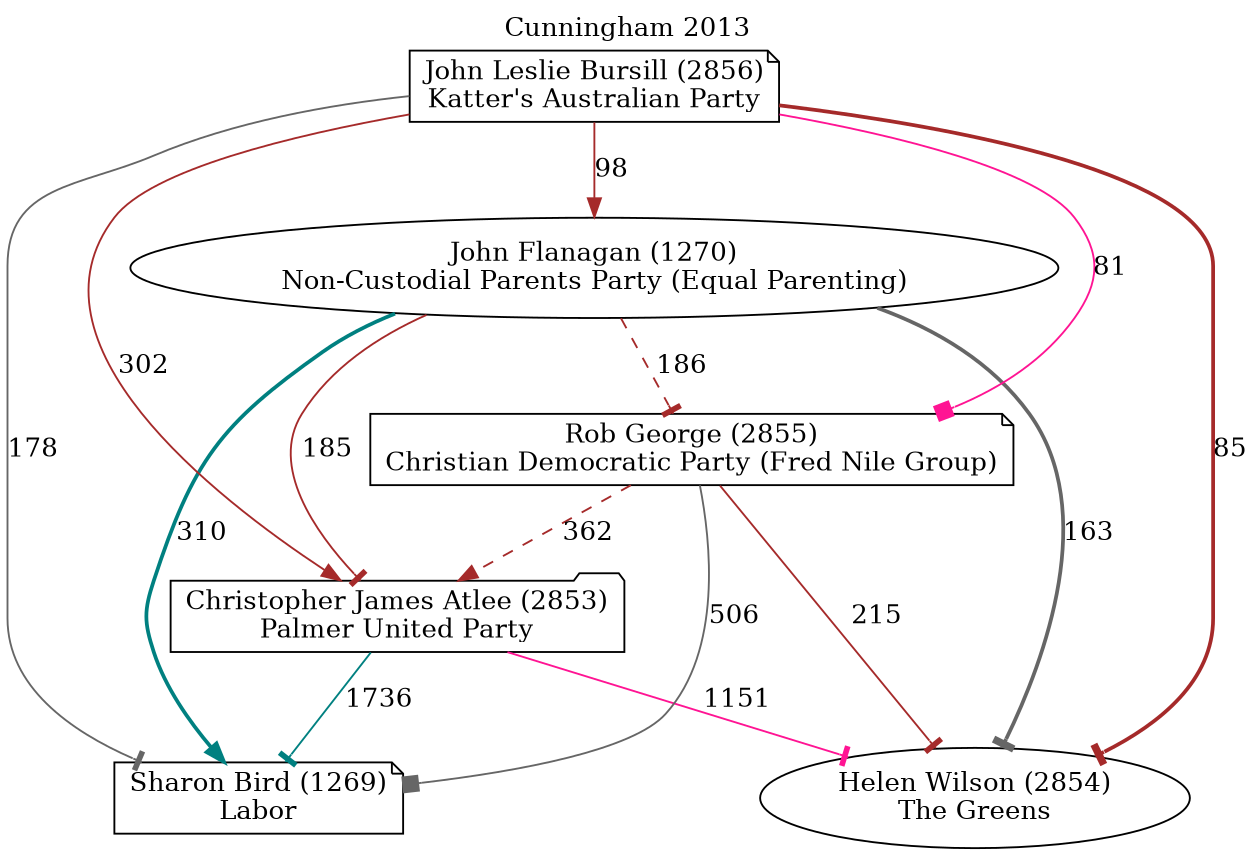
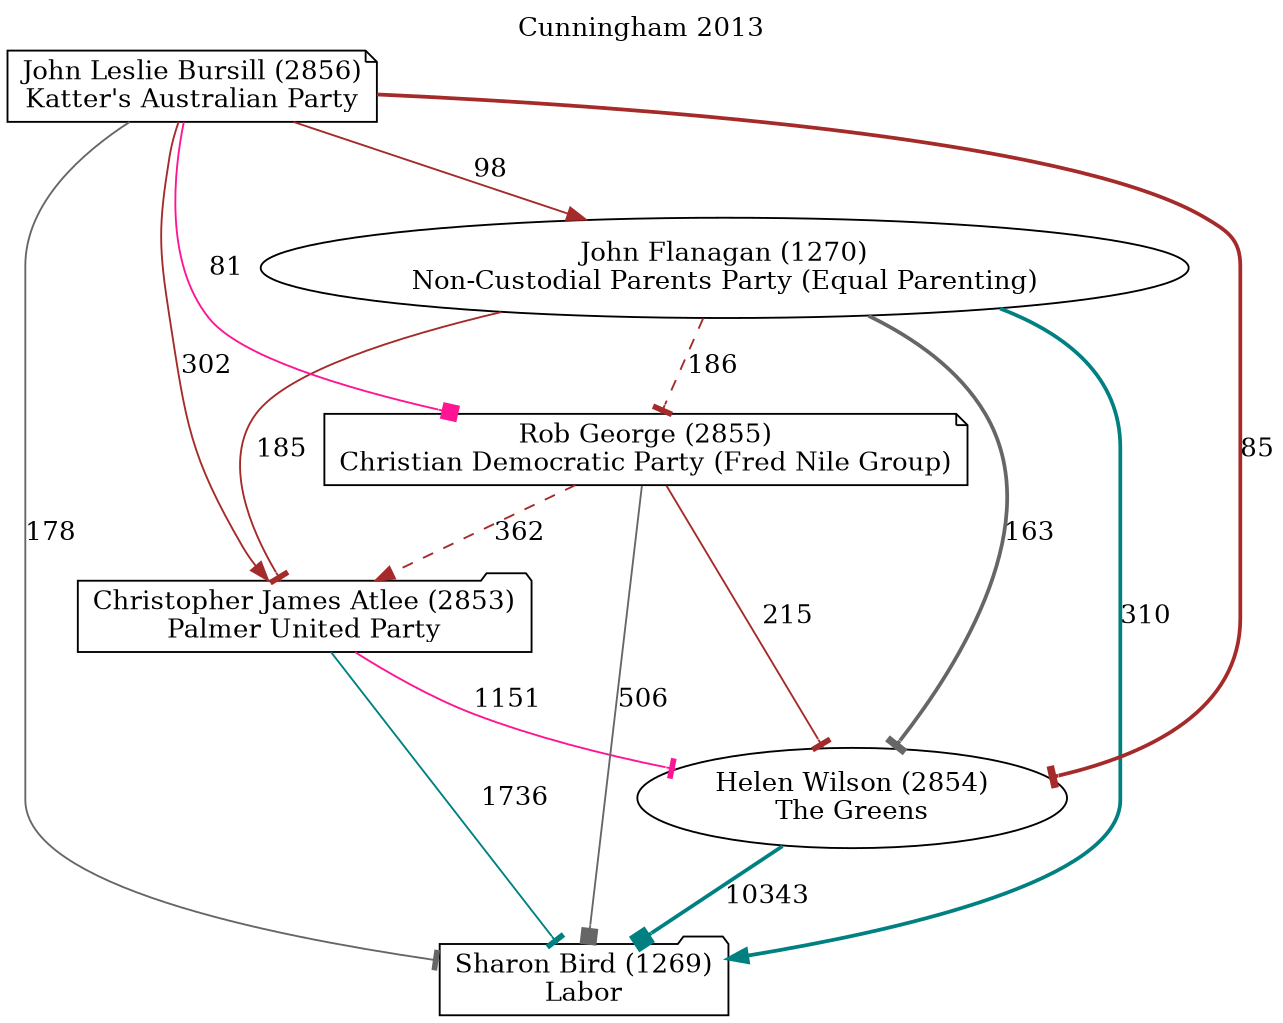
node "Sharon Bird (1269) Labor": shape note -> folder
edge "Helen Wilson (2854) The Greens" -> "Sharon Bird (1269) Labor": added, label "10343"
